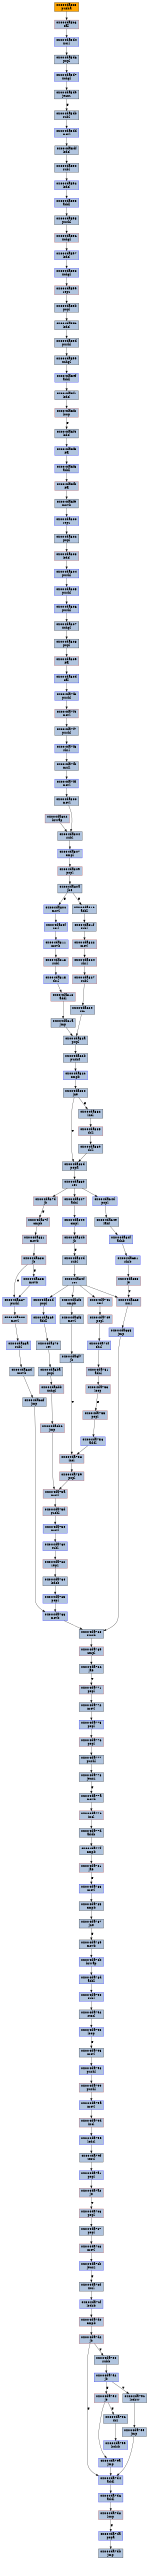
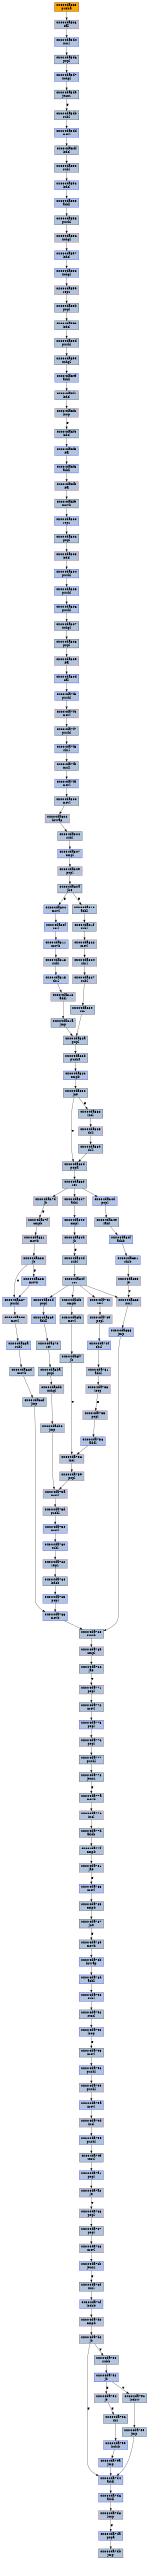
edge "0x004da800 movl" -> "0x004da804 subl": now "0x004da800 movl" -> "0x004da802 bswap"
node "0x004da79e lodsl": label "0x004da79e lodsl" -> "0x004da79e pushl"
edge "0x004da7e4 je" -> "0x004da7ea jmp": now "0x004da7e9 lodsb" -> "0x004da7ea jmp"
